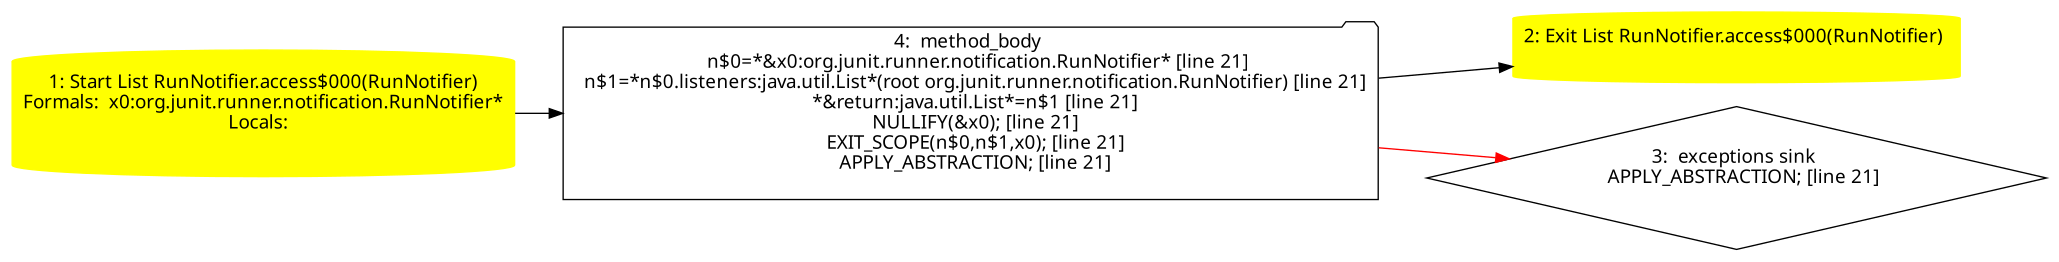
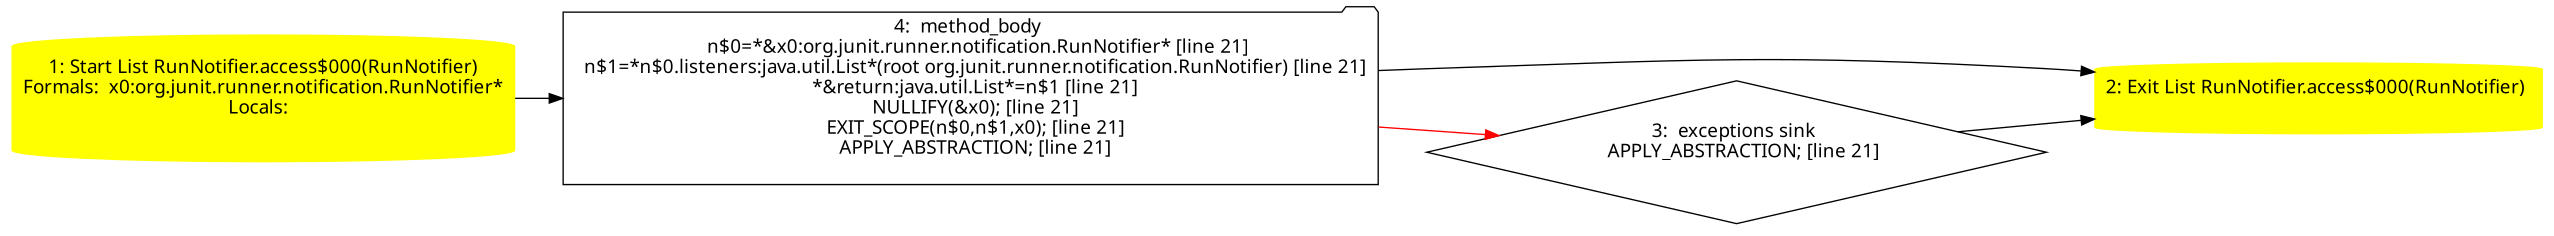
edge "3:  exceptions sink APPLY_ABSTRACTION; [line 21]" -> "2: Exit List RunNotifier.access$000(RunNotifier)": added
